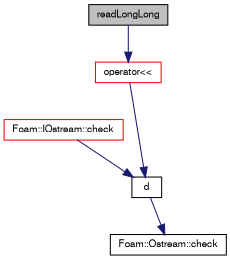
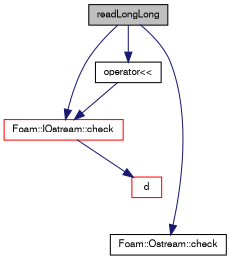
edge "readLongLong" -> "Foam::IOstream::check": added
node "operator<<": color red -> black
edge "operator<<" -> "d": now "operator<<" -> "Foam::IOstream::check"
node "d": color black -> red
edge "d" -> "Foam::Ostream::check": now "readLongLong" -> "Foam::Ostream::check"
